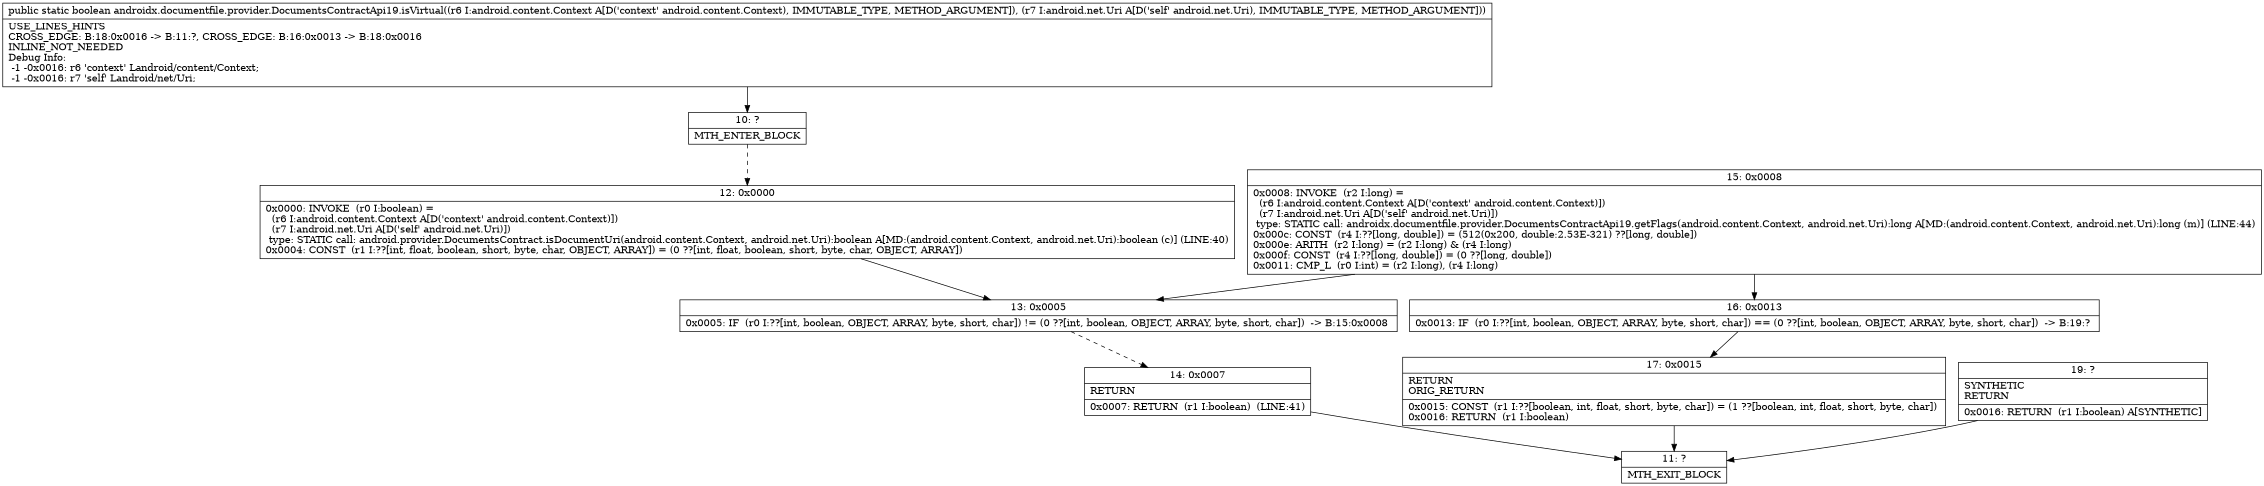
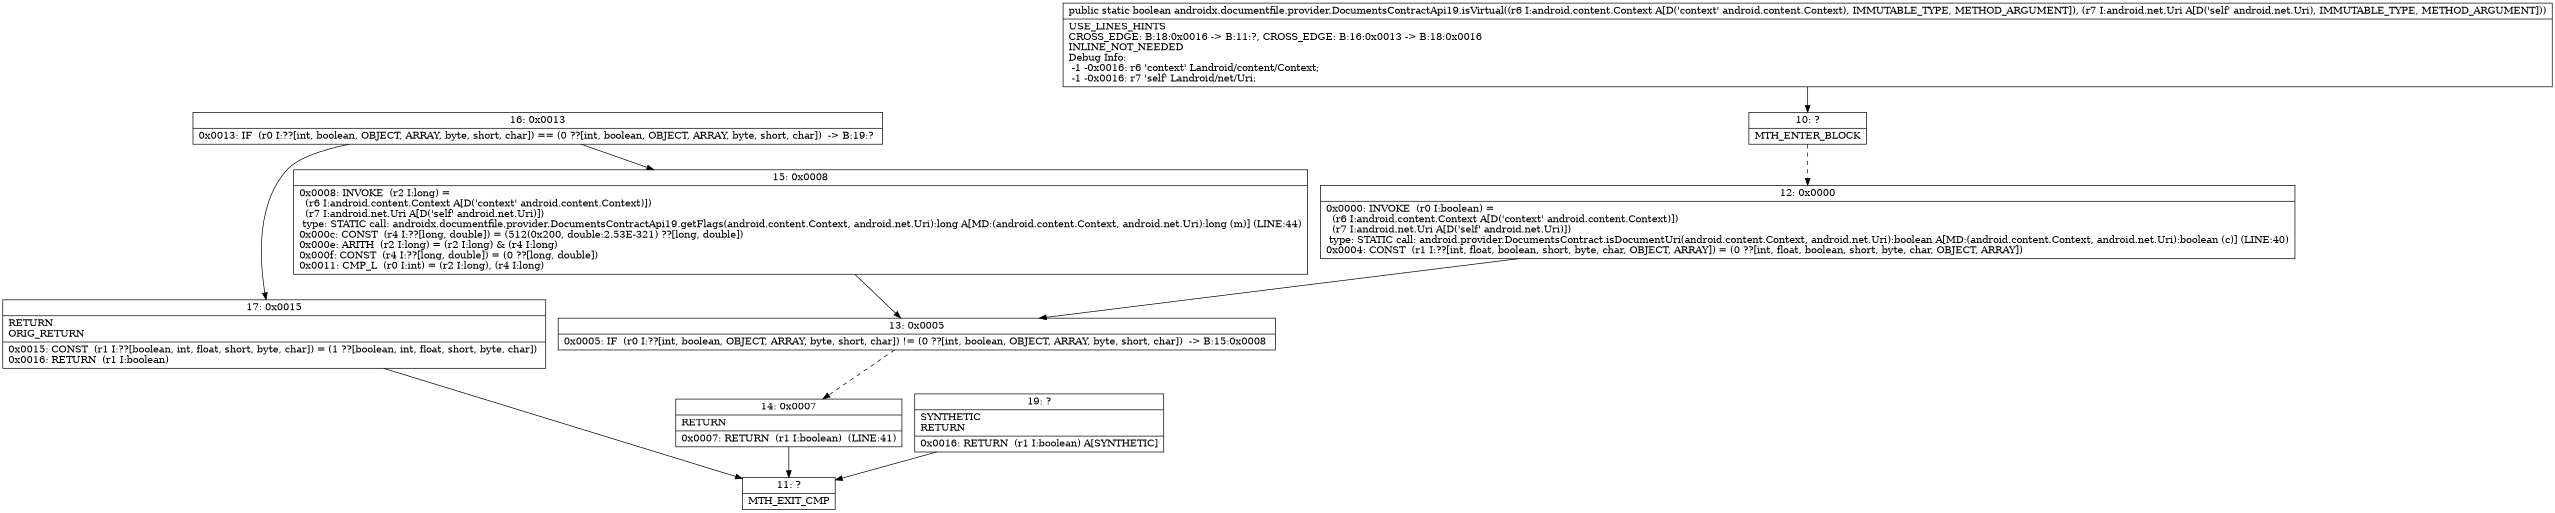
edge "15: 0x0008" -> "16: 0x0013": reversed
node "11: ?": text "MTH_EXIT_BLOCK" -> "MTH_EXIT_CMP"
